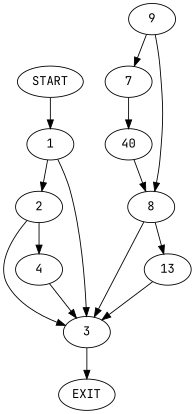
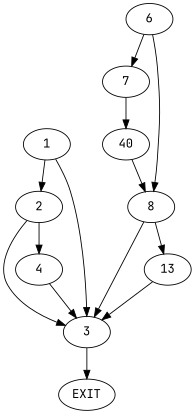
node "9": label "9" -> "6"
node "START": removed
